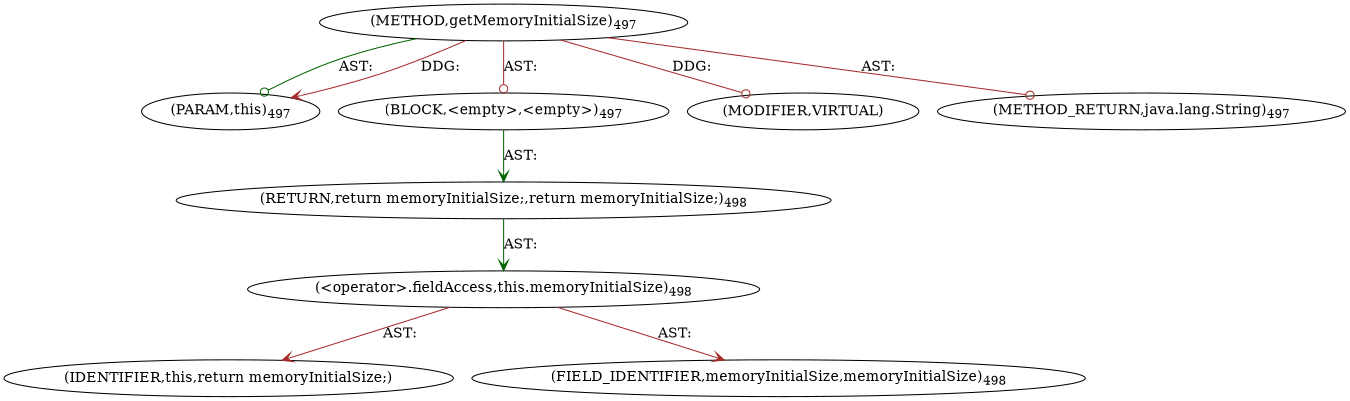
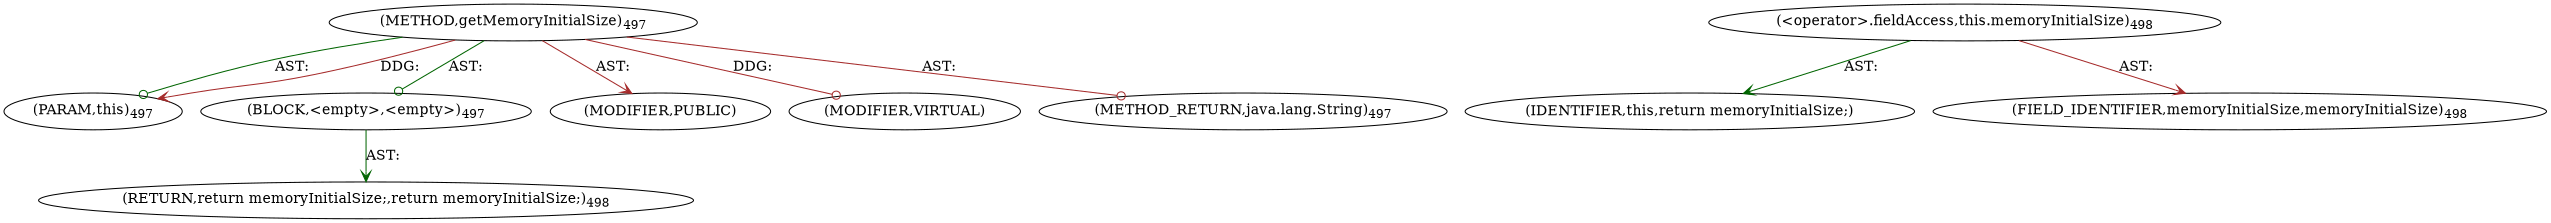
edge "(METHOD,getMemoryInitialSize)" -> "(BLOCK,<empty>,<empty>)": color brown -> darkgreen
node "(MODIFIER,PUBLIC)": added
edge "(RETURN,return memoryInitialSize;,return memoryInitialSize;)" -> "(<operator>.fieldAccess,this.memoryInitialSize)": removed, label "AST:"
edge "(<operator>.fieldAccess,this.memoryInitialSize)" -> "(IDENTIFIER,this,return memoryInitialSize;)": color brown -> darkgreen
